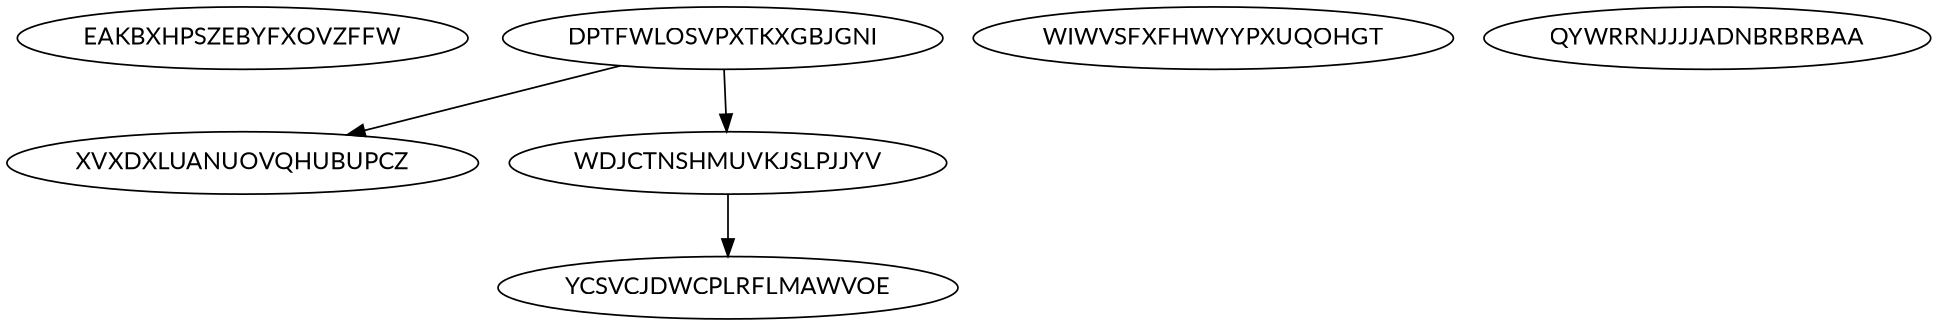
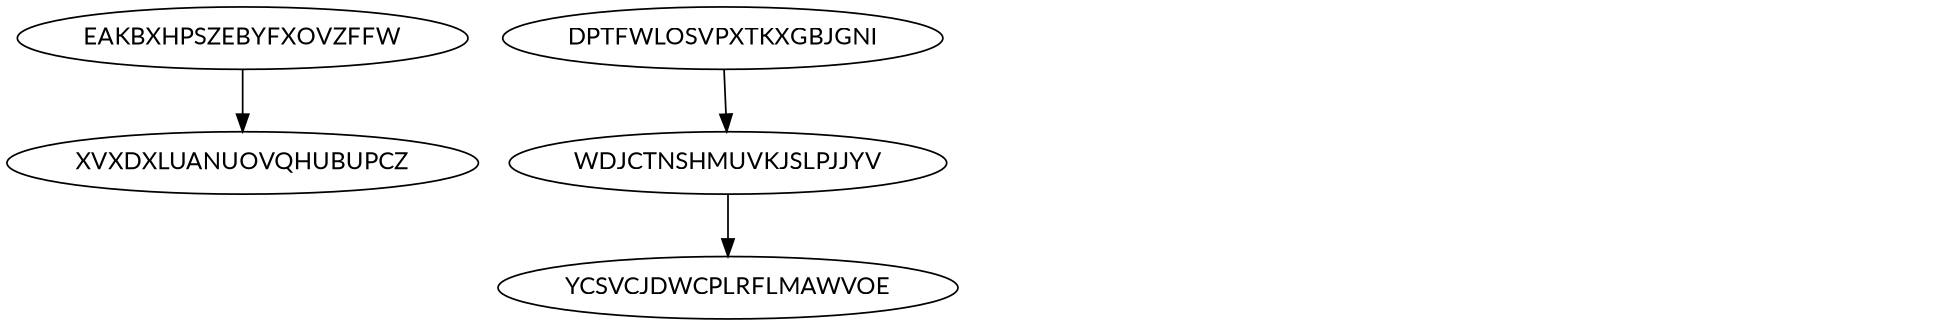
node "WIWVSFXFHWYYPXUQOHGT": removed
node "QYWRRNJJJJADNBRBRBAA": removed
edge "DPTFWLOSVPXTKXGBJGNI" -> "XVXDXLUANUOVQHUBUPCZ": now "EAKBXHPSZEBYFXOVZFFW" -> "XVXDXLUANUOVQHUBUPCZ"
